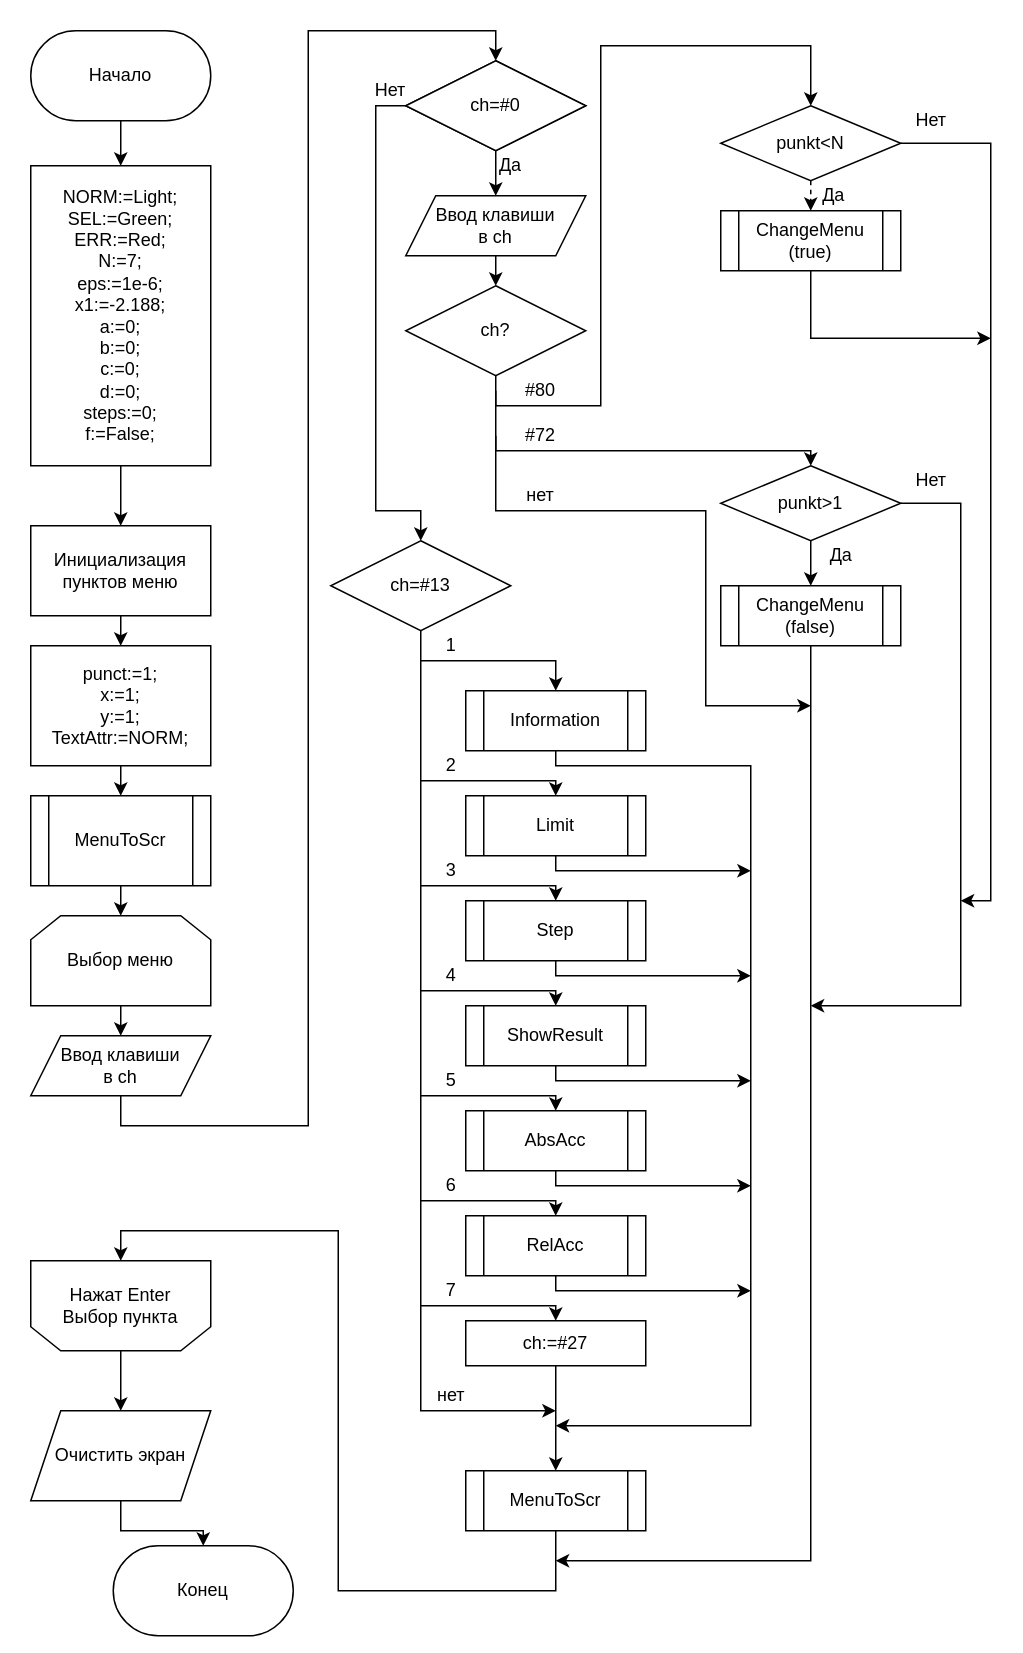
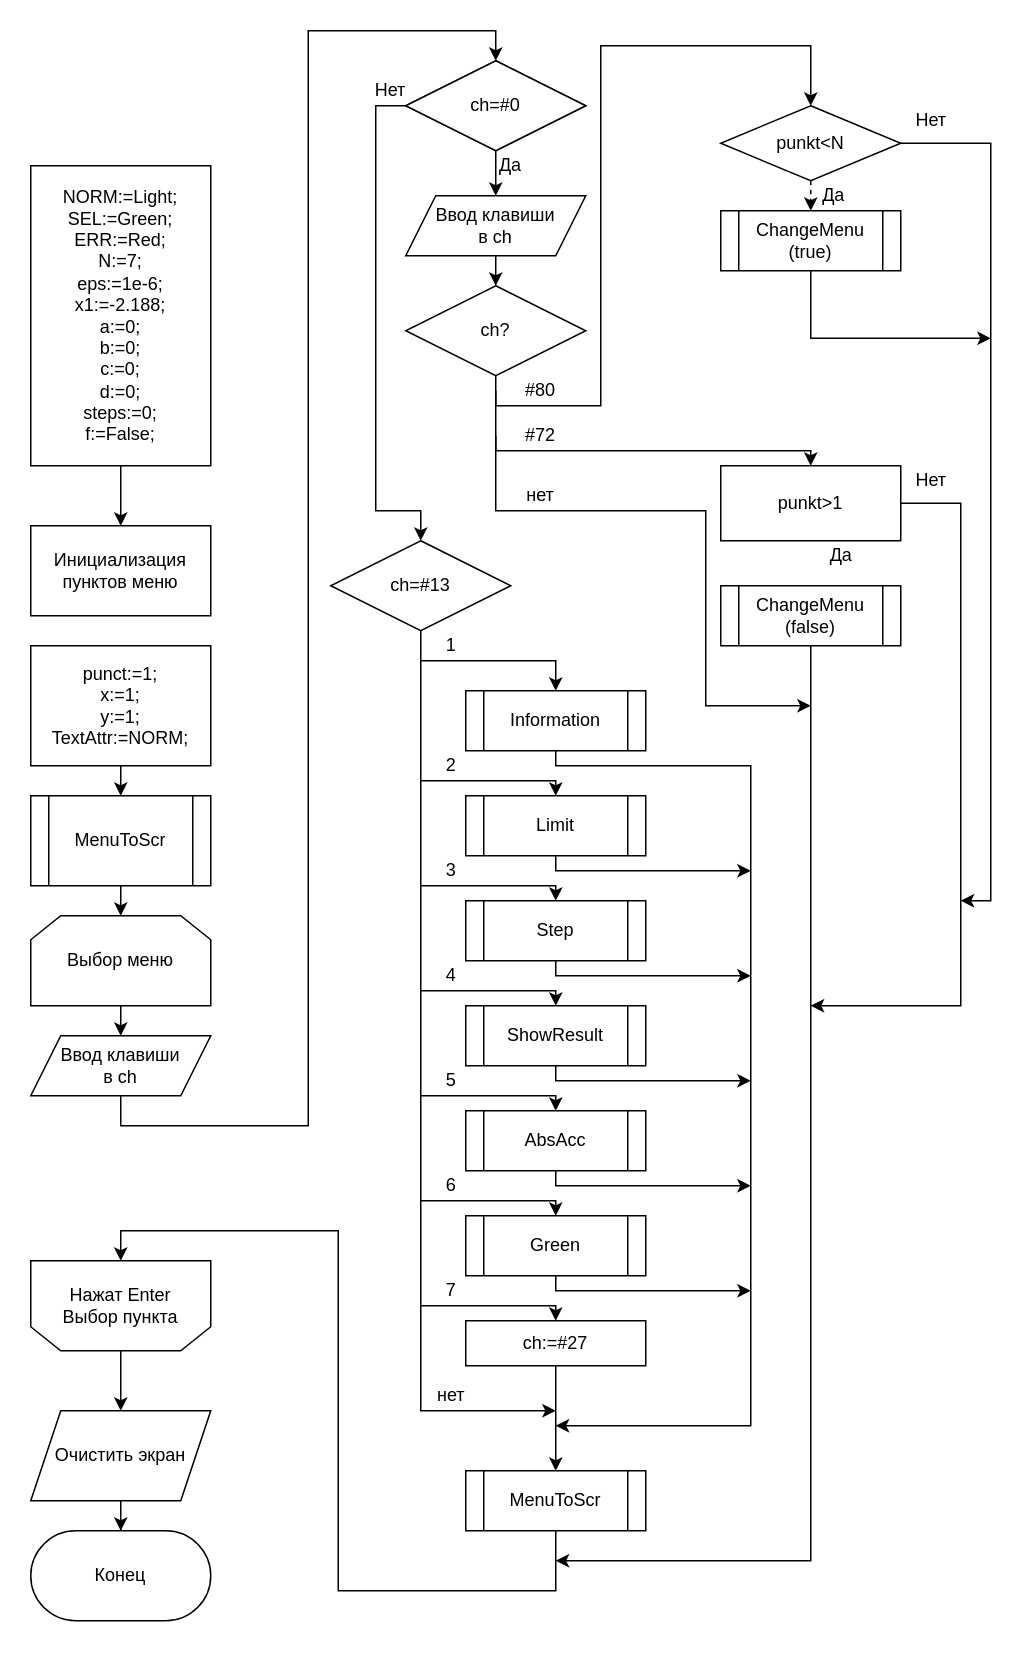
node "Начало": removed
edge "Начало" -> "NORM:=Light; SEL:=Green; ERR:=Red; N:=7; eps:=1e-6; x1:=-2.188; a:=0; b:=0; c:=0; d:=0; steps:=0; f:=False;": removed
node "punkt>1": shape diamond -> rectangle
edge "punkt>1" -> "ChangeMenu (false)": removed
edge "Инициализация пунктов меню" -> "punct:=1; x:=1; y:=1; TextAttr:=NORM;": removed
node "RelAcc": label "RelAcc" -> "Green"
node "Конец": moved (203, 1591) -> (121, 1576)
